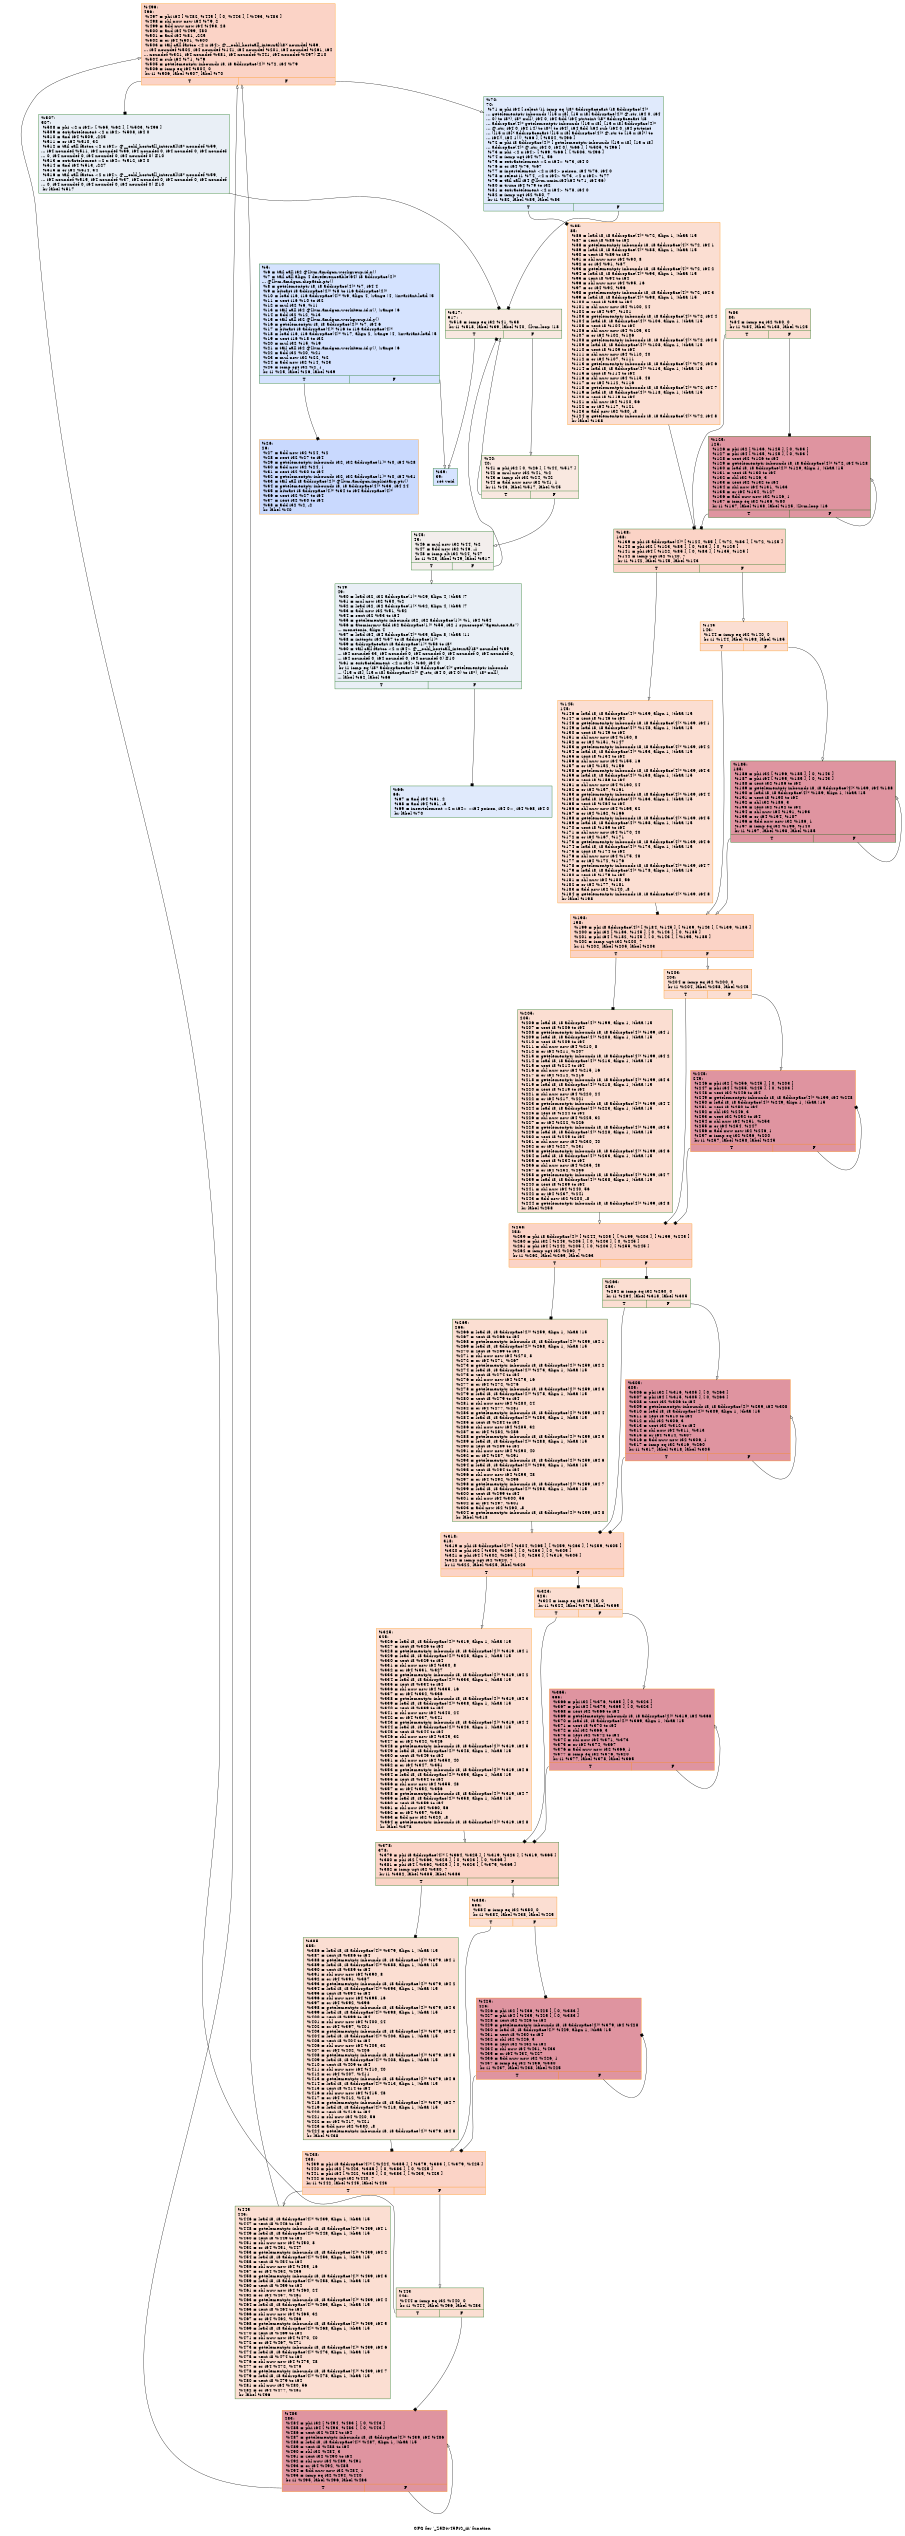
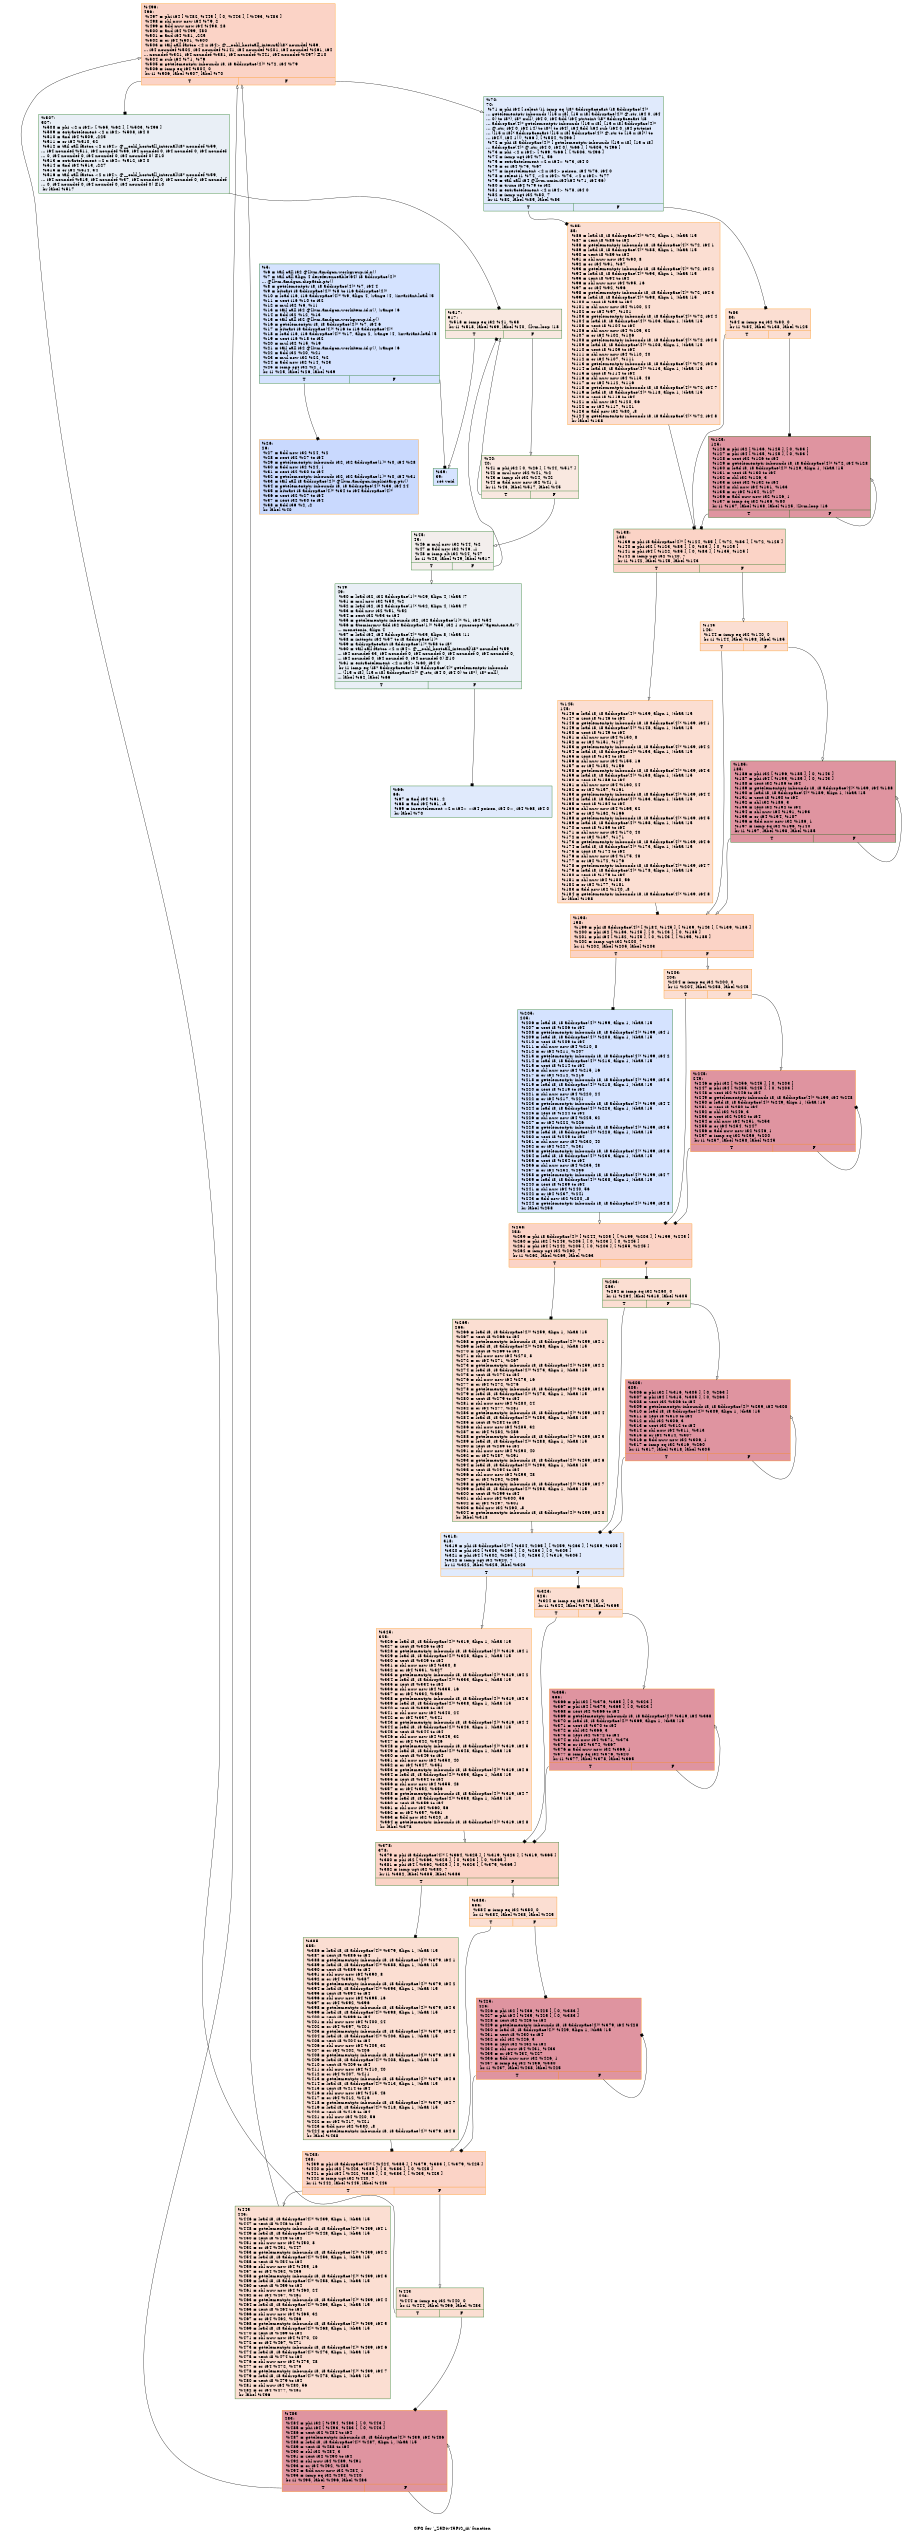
edge "%70:" -> "%517:": now "%70:" -> "%83:"
node "%83:": color darkgreen -> darkorange
edge "%5:" -> "%39:": arrowhead onormal -> box
node "%26:": text "%38 = add i32 %2, -2" -> "%38 = add i36 %2, -2"
node "%145:": text "%165 = zext i8 %464 to i64" -> "%165 = zext i8 %164 to i64"
node "%205:": fillcolor #f7b59970 -> #a1c0ff70
node "%318:": fillcolor #f59c7d70 -> #b9d0f970
